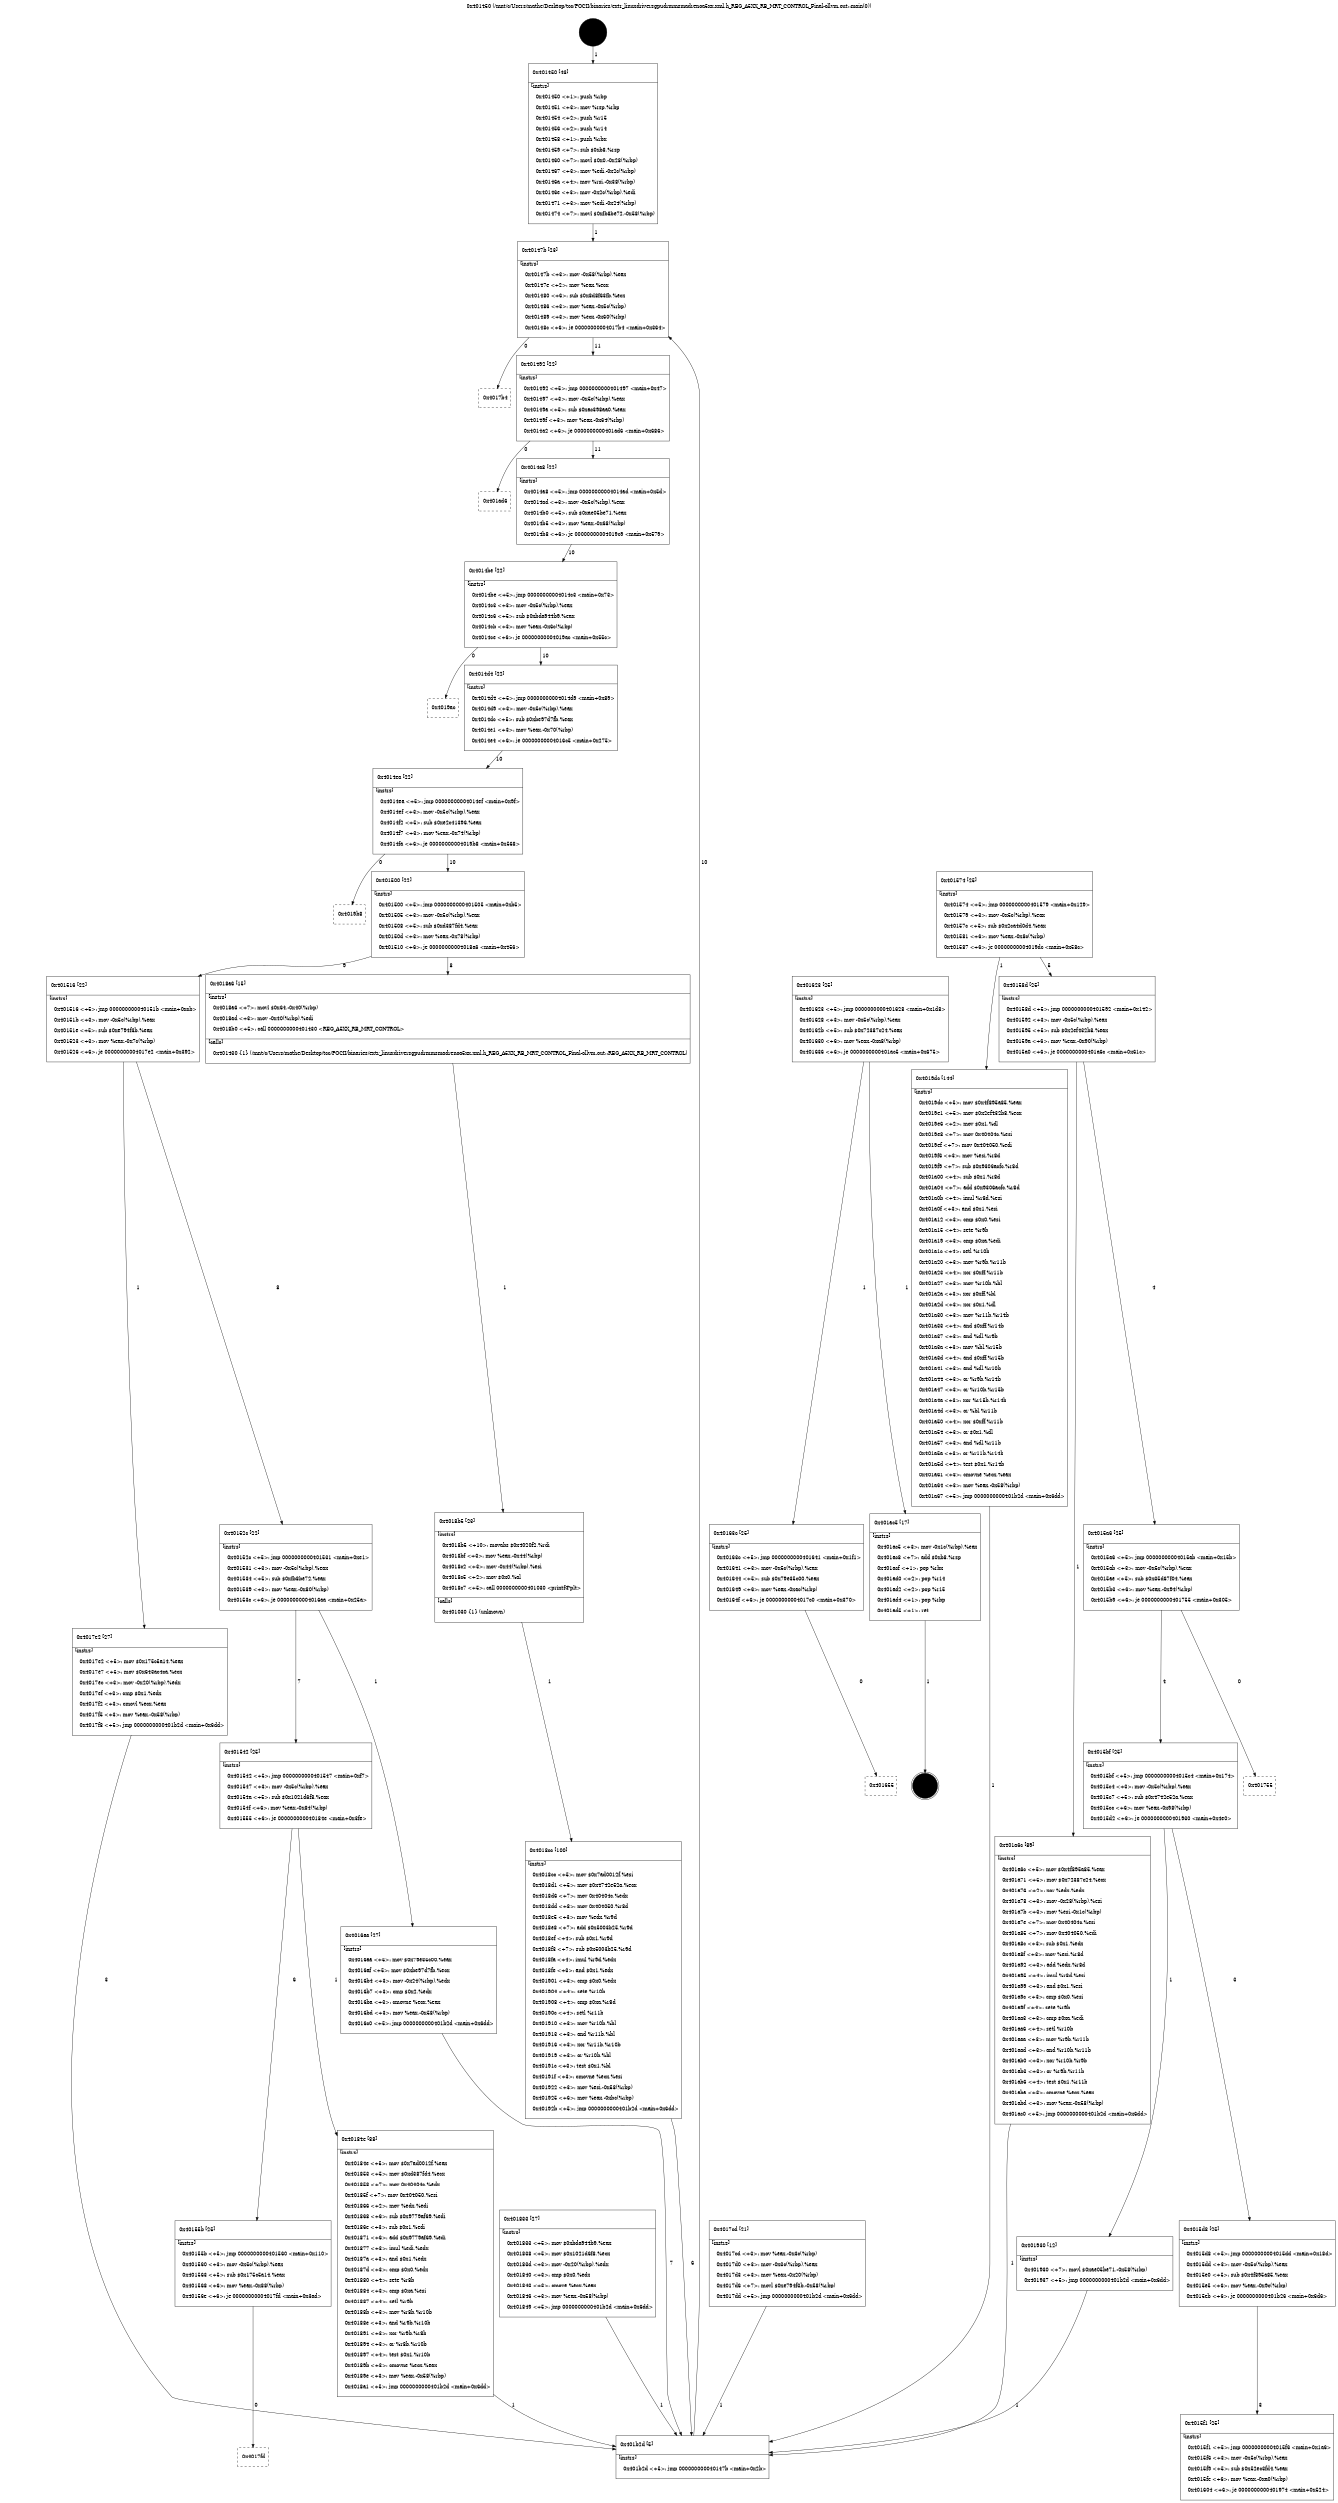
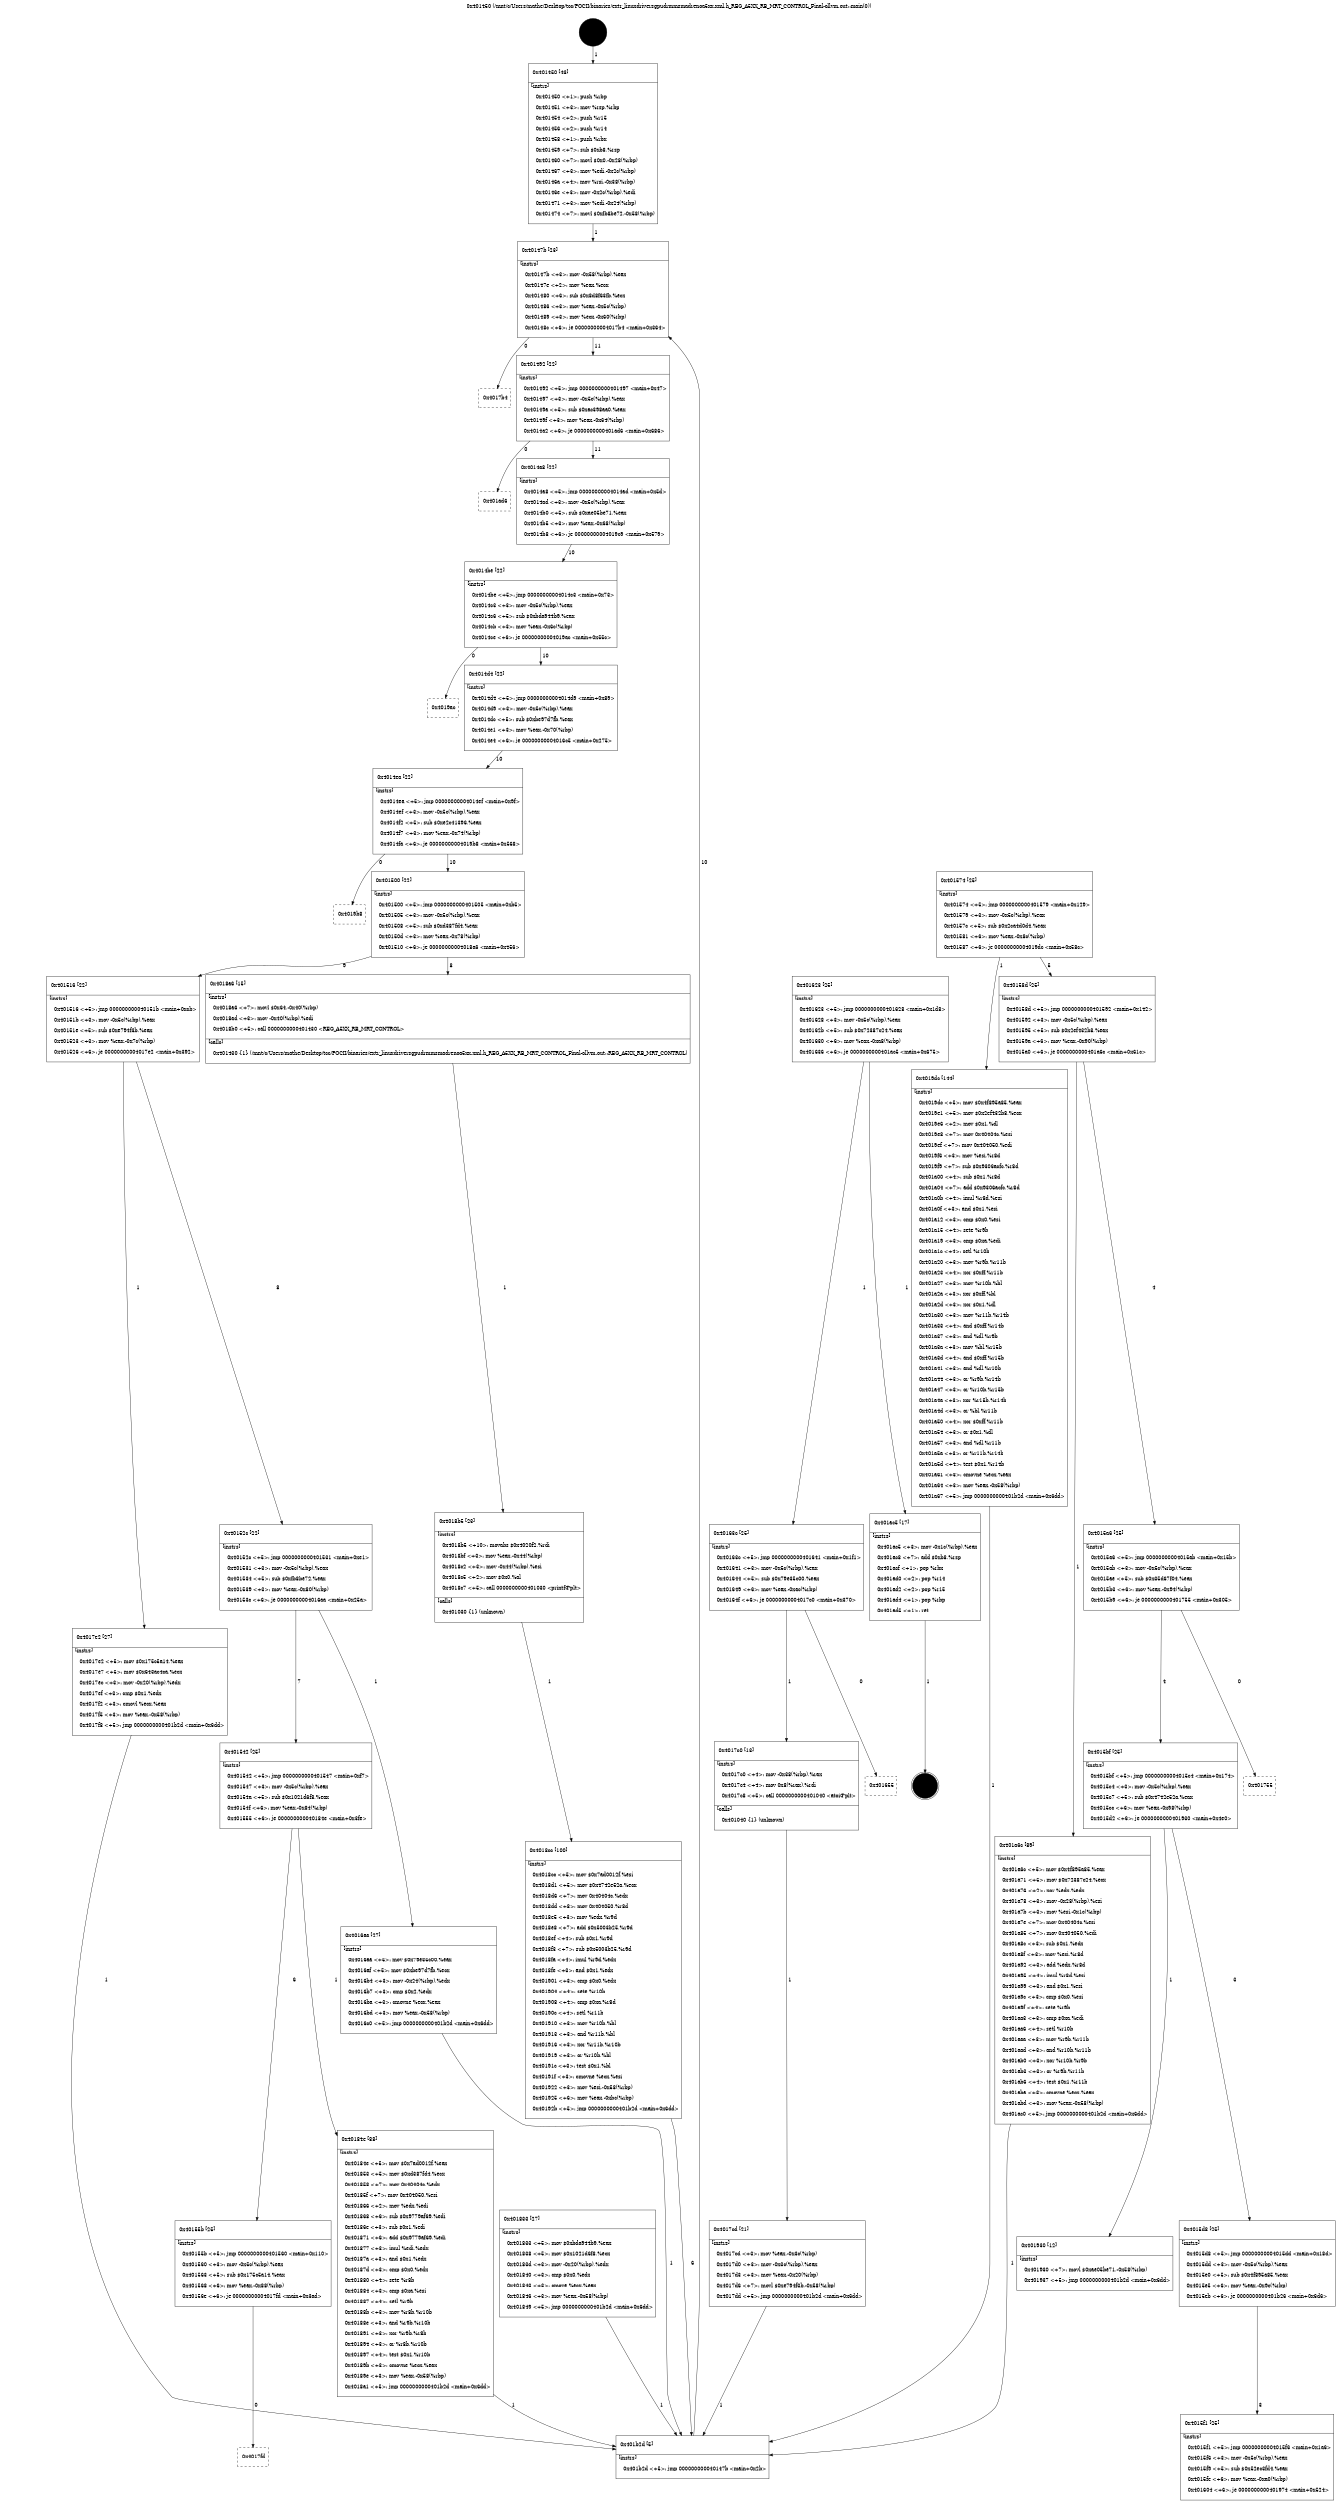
node "0x4017c0 [13]": added
edge "0x4017e2 [27]" -> "0x401b2d [5]": label " 3" -> " 1"
edge "0x4016aa [27]" -> "0x401b2d [5]": label " 7" -> " 1"
edge "0x401930 [12]" -> "0x401b2d [5]": removed, label "1"
